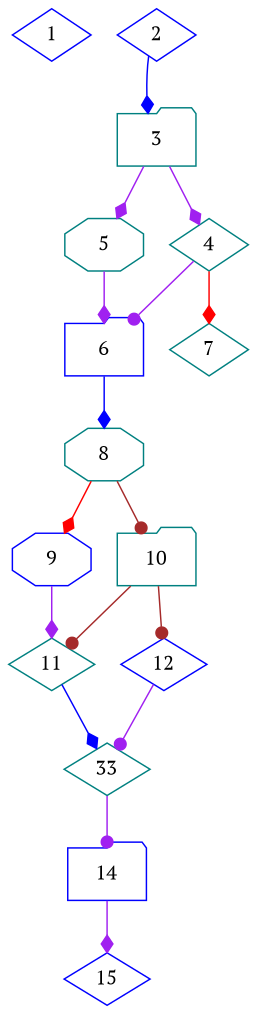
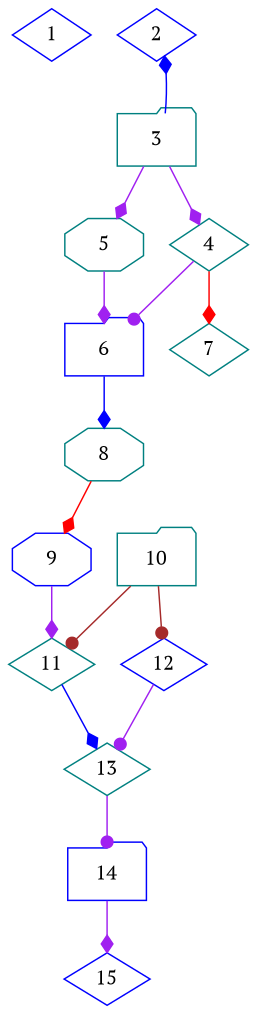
edge "2" -> "3": reversed
edge "8" -> "10": removed
node "33": label "33" -> "13"
